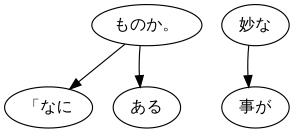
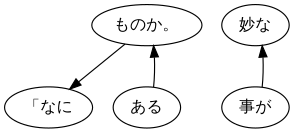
edge "ものか。" -> "ある": reversed
edge "妙な" -> "事が": reversed
